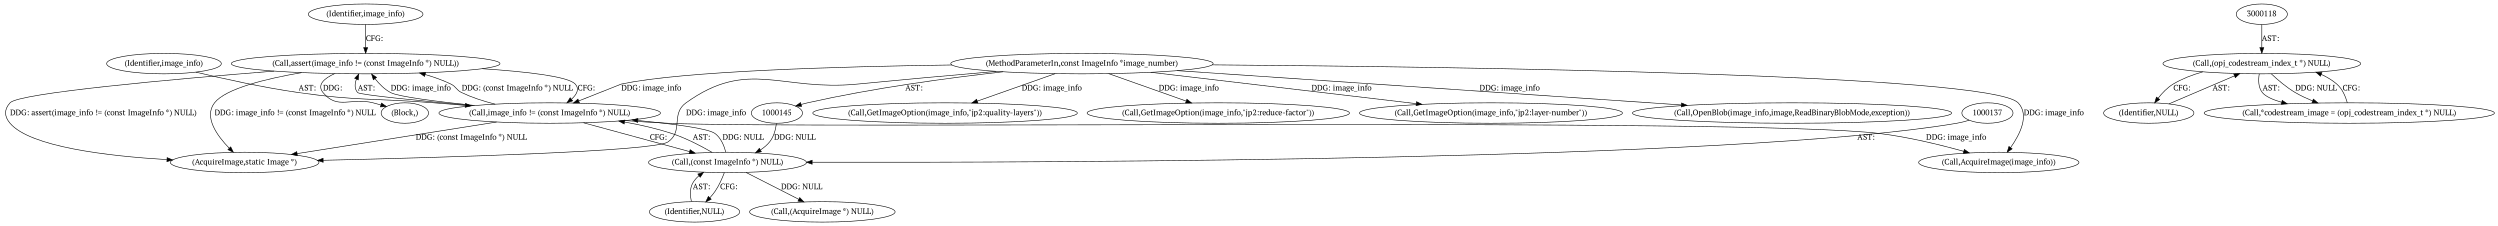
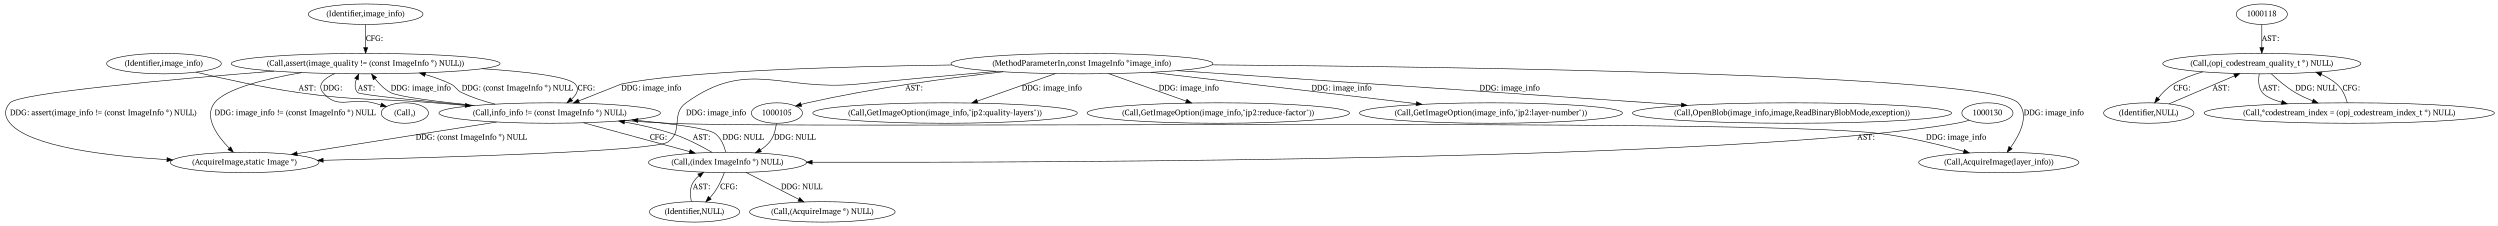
node "3000118": label "3000118" -> "1000118"
node "(Call,assert(image_info != (const ImageInfo *) NULL))": label "(Call,assert(image_info != (const ImageInfo *) NULL))" -> "(Call,assert(image_quality != (const ImageInfo *) NULL))"
node "(MethodParameterIn,const ImageInfo *image_number)": label "(MethodParameterIn,const ImageInfo *image_number)" -> "(MethodParameterIn,const ImageInfo *image_info)"
node "(Call,(opj_codestream_index_t *) NULL)": label "(Call,(opj_codestream_index_t *) NULL)" -> "(Call,(opj_codestream_quality_t *) NULL)"
node "(Block,)": label "(Block,)" -> "(Call,)"
node "(Call,image_info != (const ImageInfo *) NULL)": label "(Call,image_info != (const ImageInfo *) NULL)" -> "(Call,info_info != (const ImageInfo *) NULL)"
node "1000145": label "1000145" -> "1000105"
node "1000137": label "1000137" -> "1000130"
node "(Call,*codestream_image = (opj_codestream_index_t *) NULL)": label "(Call,*codestream_image = (opj_codestream_index_t *) NULL)" -> "(Call,*codestream_index = (opj_codestream_index_t *) NULL)"
node "(Call,(const ImageInfo *) NULL)": label "(Call,(const ImageInfo *) NULL)" -> "(Call,(index ImageInfo *) NULL)"
node "(Call,AcquireImage(image_info))": label "(Call,AcquireImage(image_info))" -> "(Call,AcquireImage(layer_info))"
